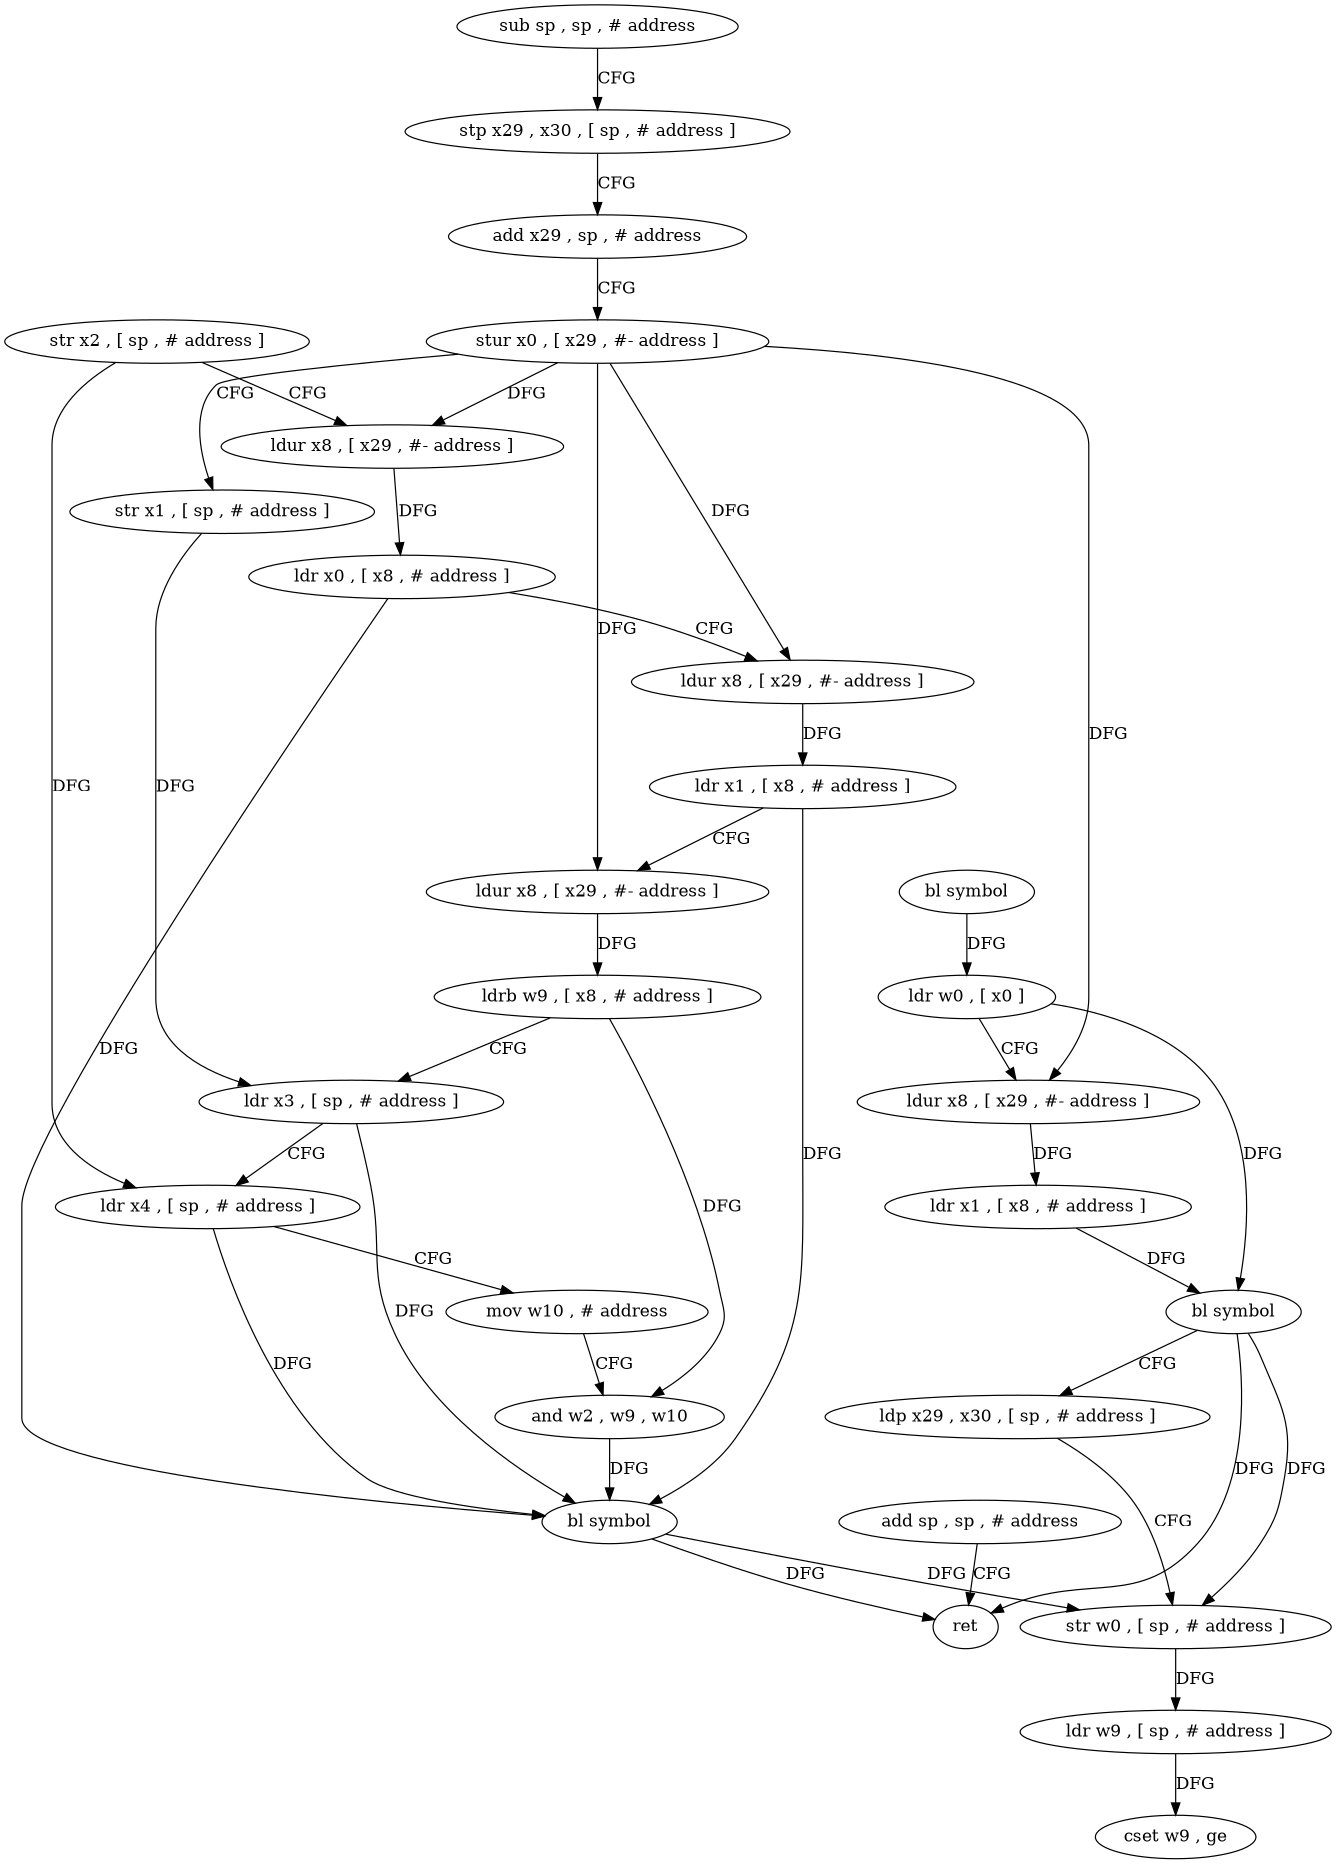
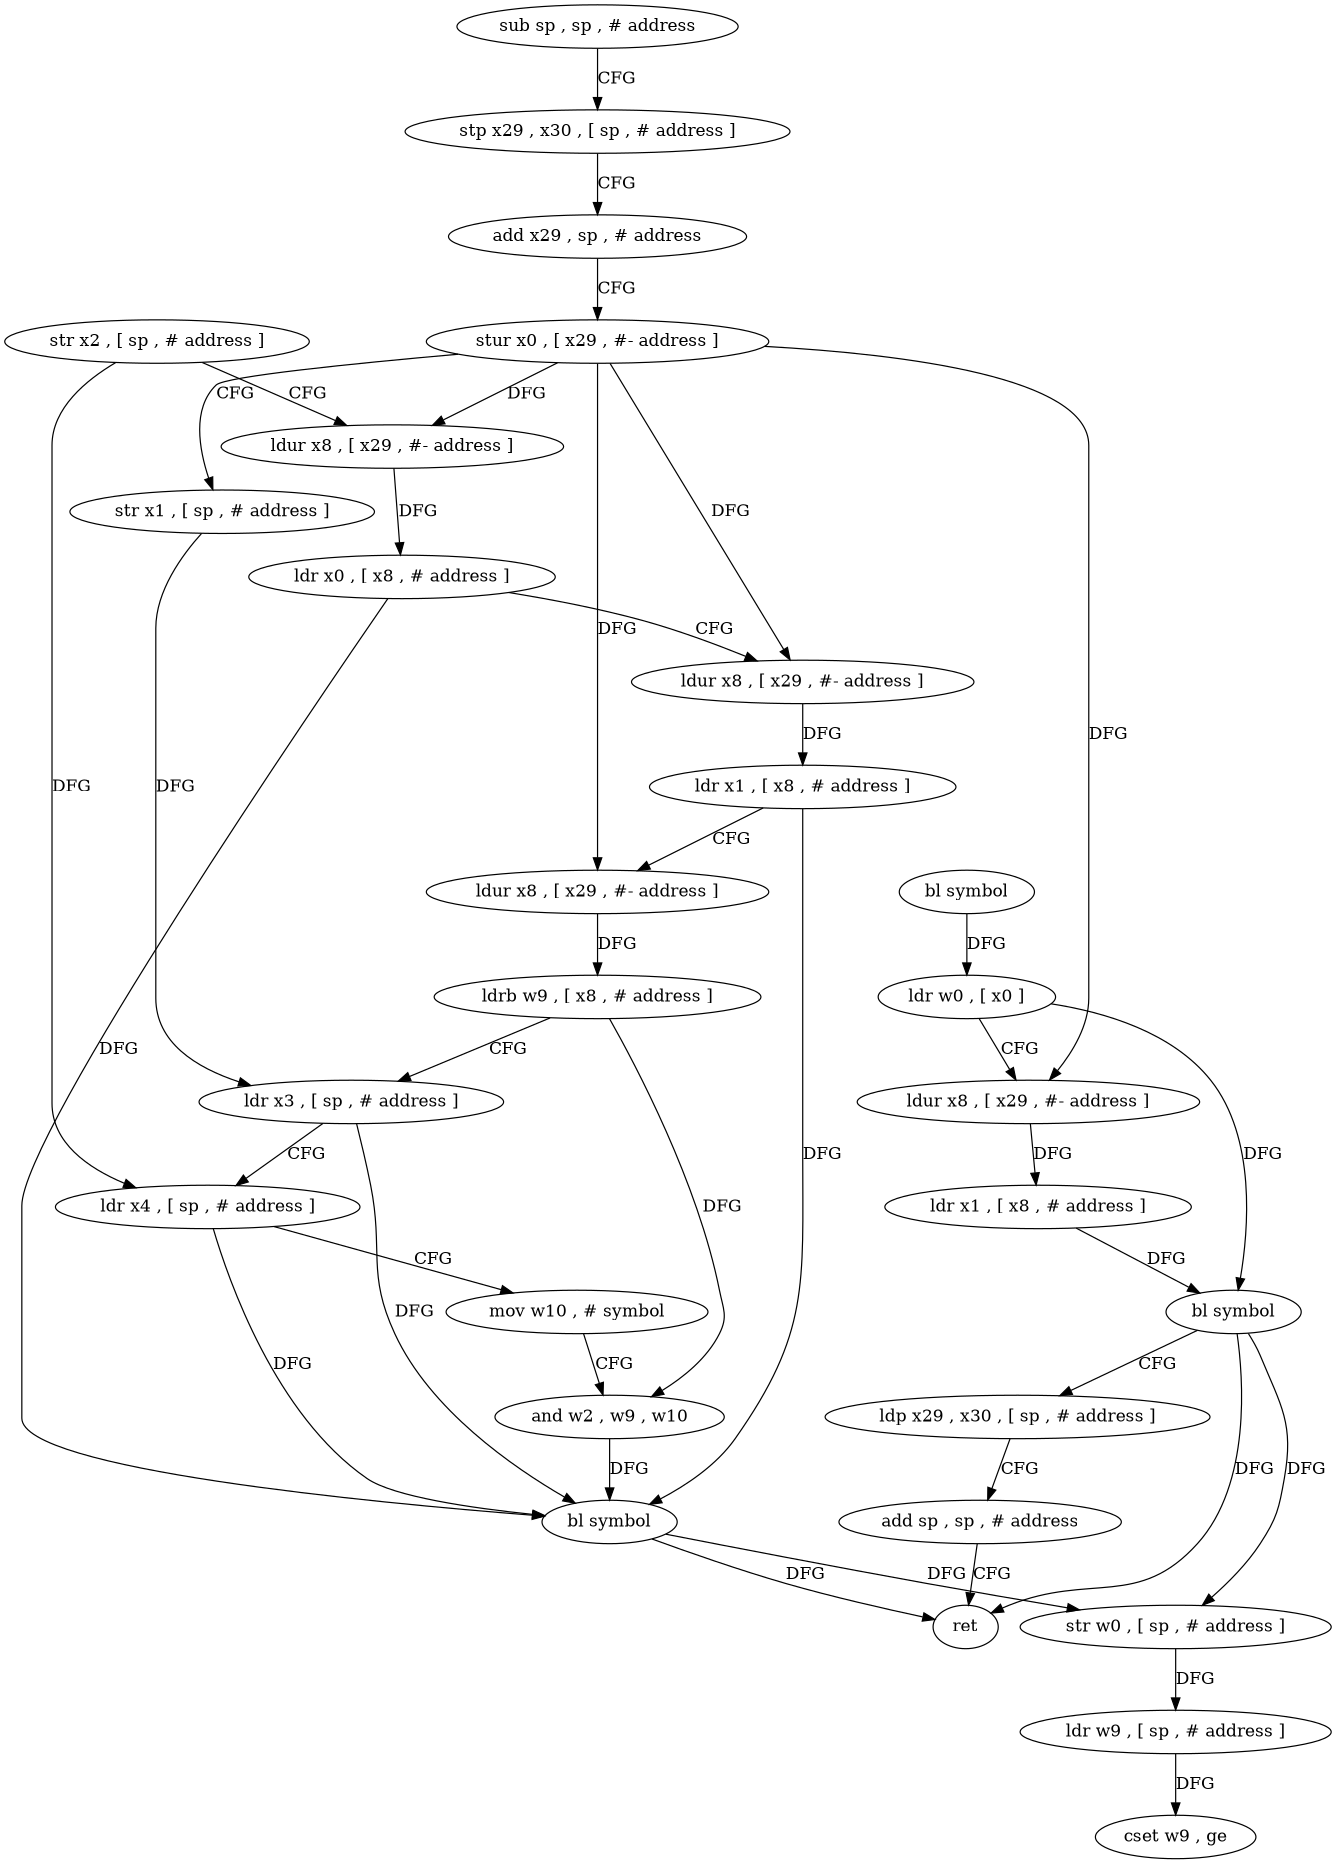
node "mov w10 , # address": label "mov w10 , # address" -> "mov w10 , # symbol"
edge "ldp x29 , x30 , [ sp , # address ]" -> "str w0 , [ sp , # address ]": now "ldp x29 , x30 , [ sp , # address ]" -> "add sp , sp , # address"
